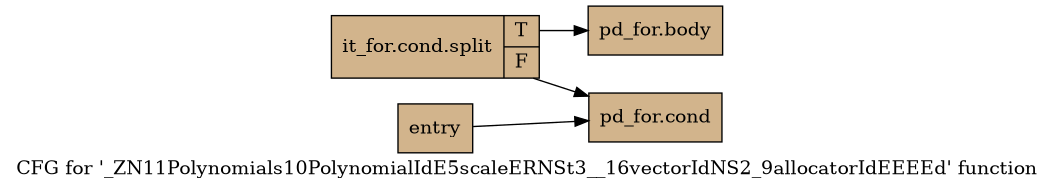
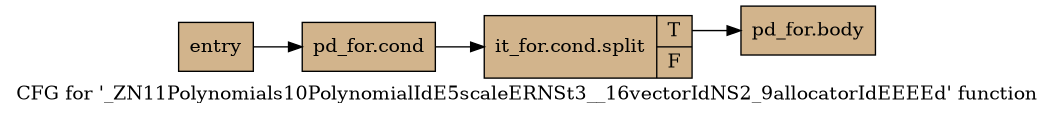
edge "it_for.cond.split" -> "pd_for.cond": reversed
